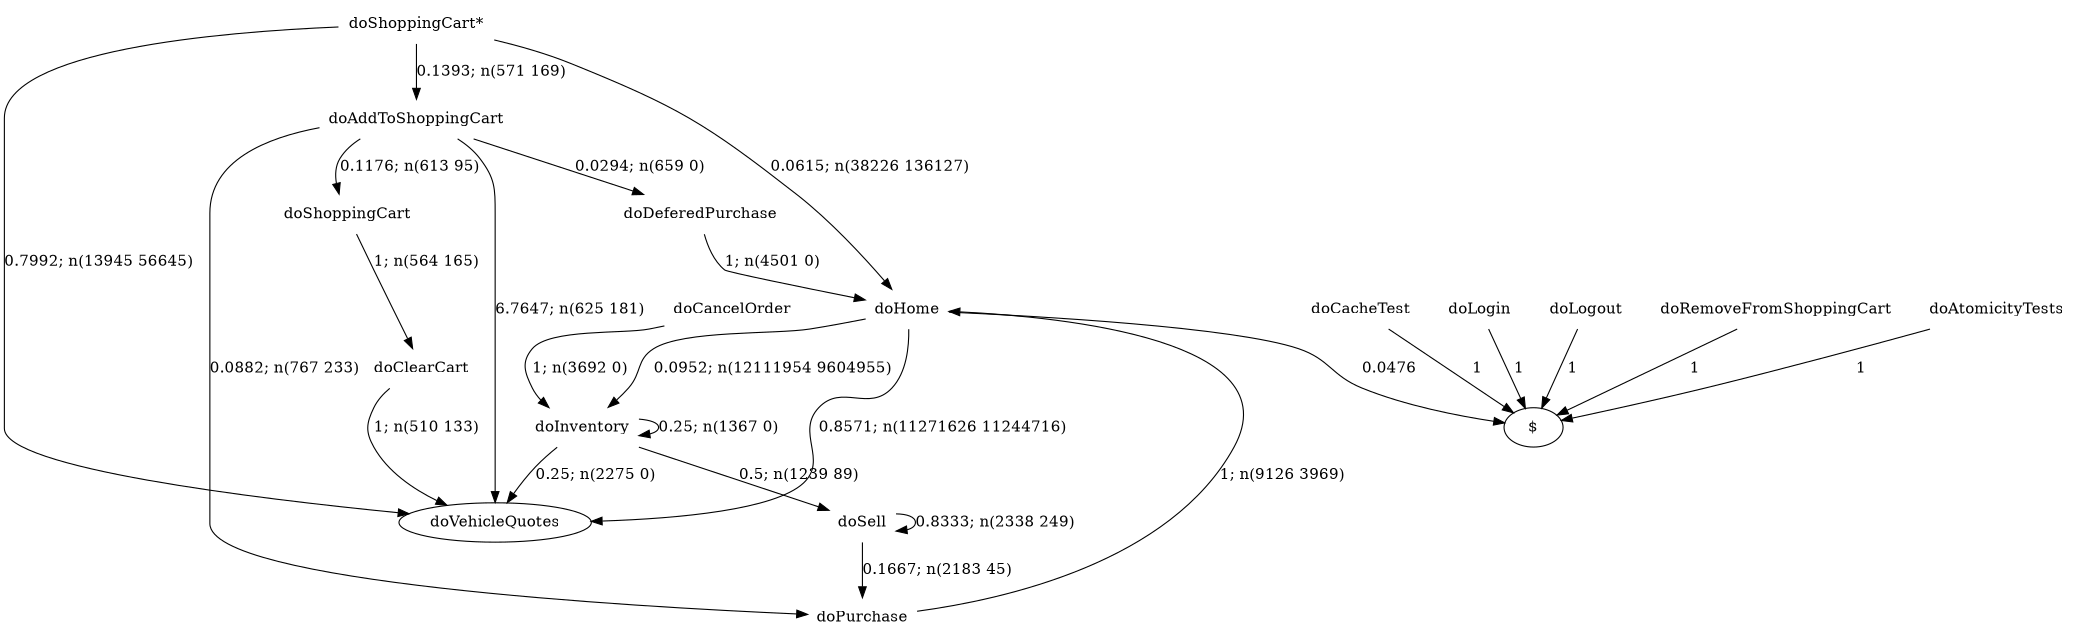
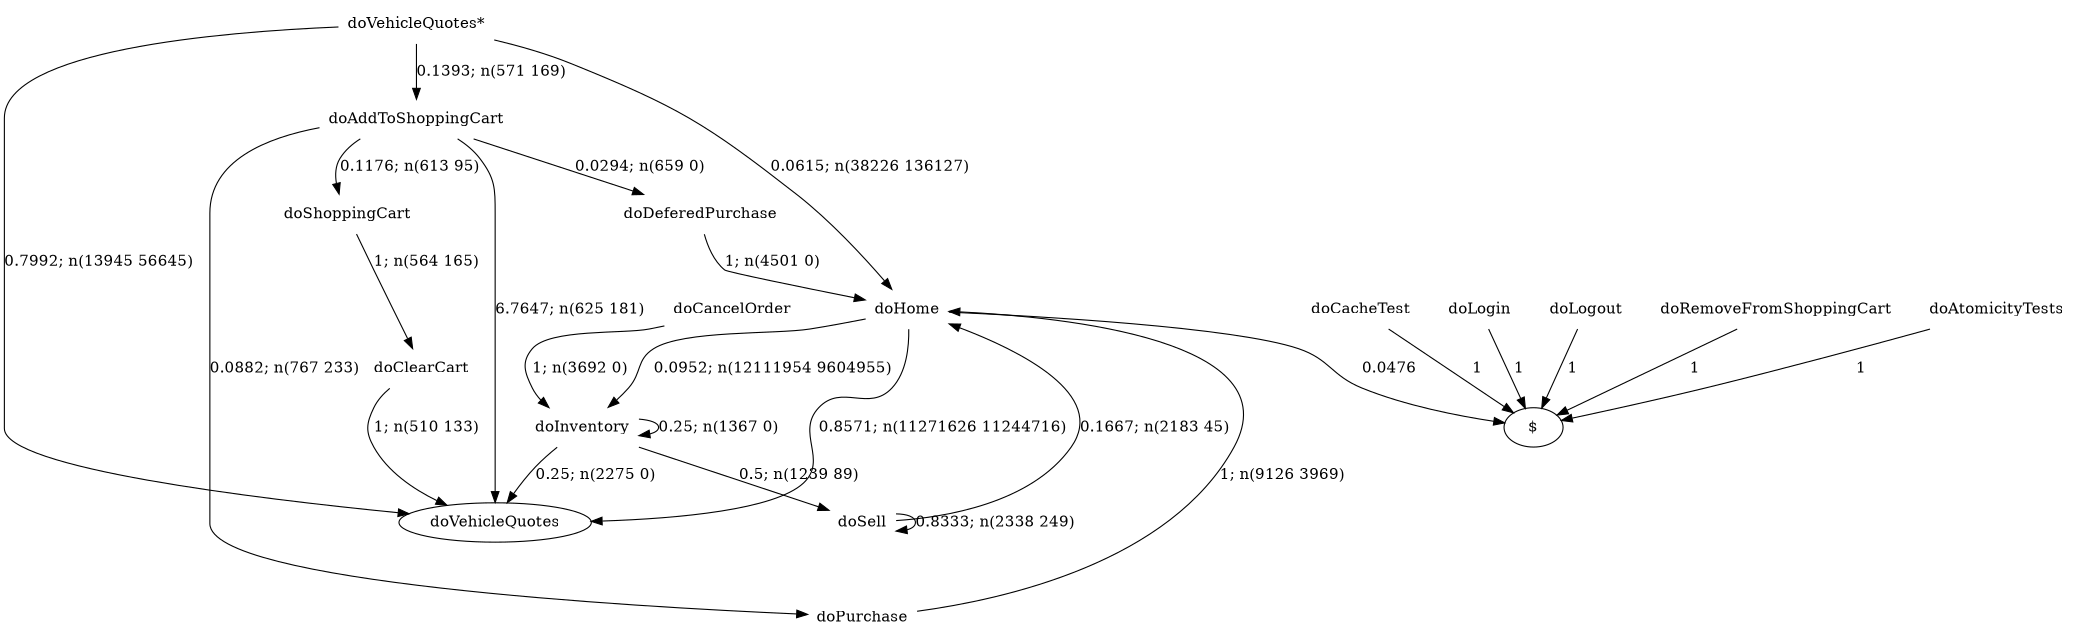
node "doShoppingCart*": label "doShoppingCart*" -> "doVehicleQuotes*"
edge "doSell" -> "doPurchase": now "doSell" -> "doHome"
